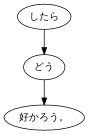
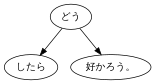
edge "したら" -> "どう": reversed
